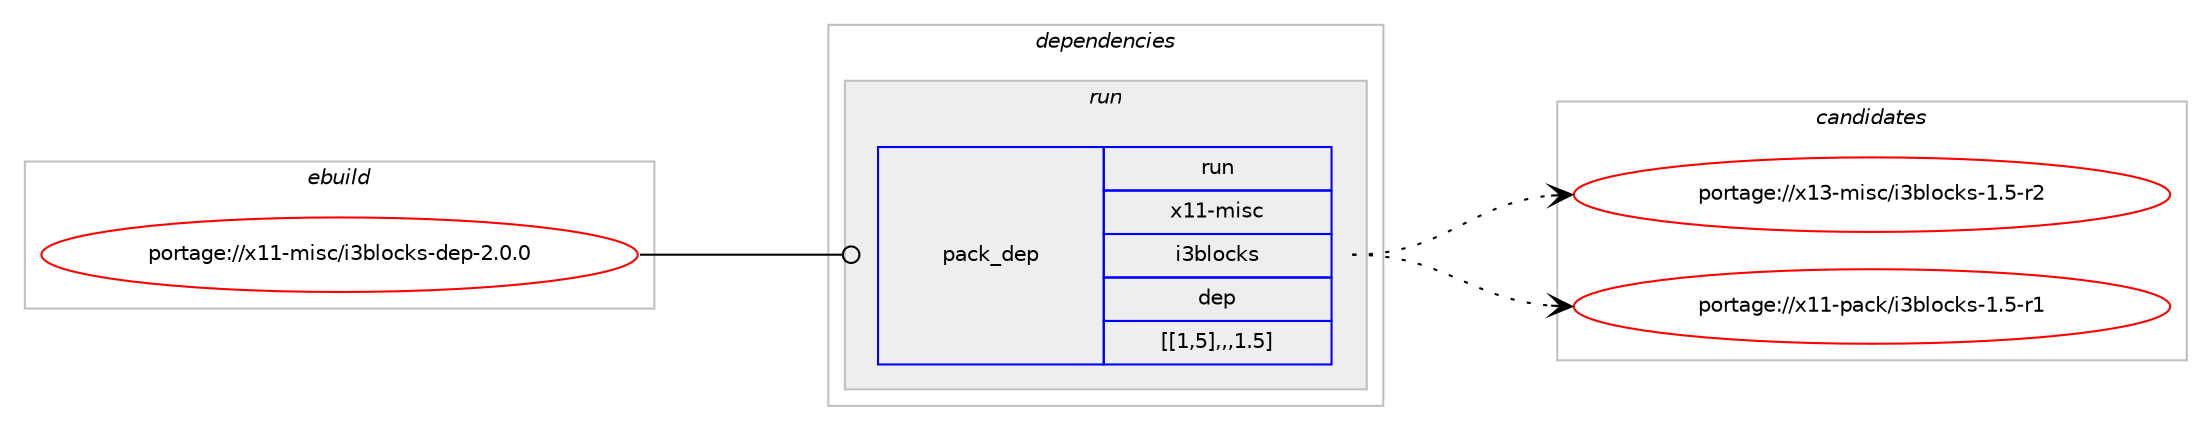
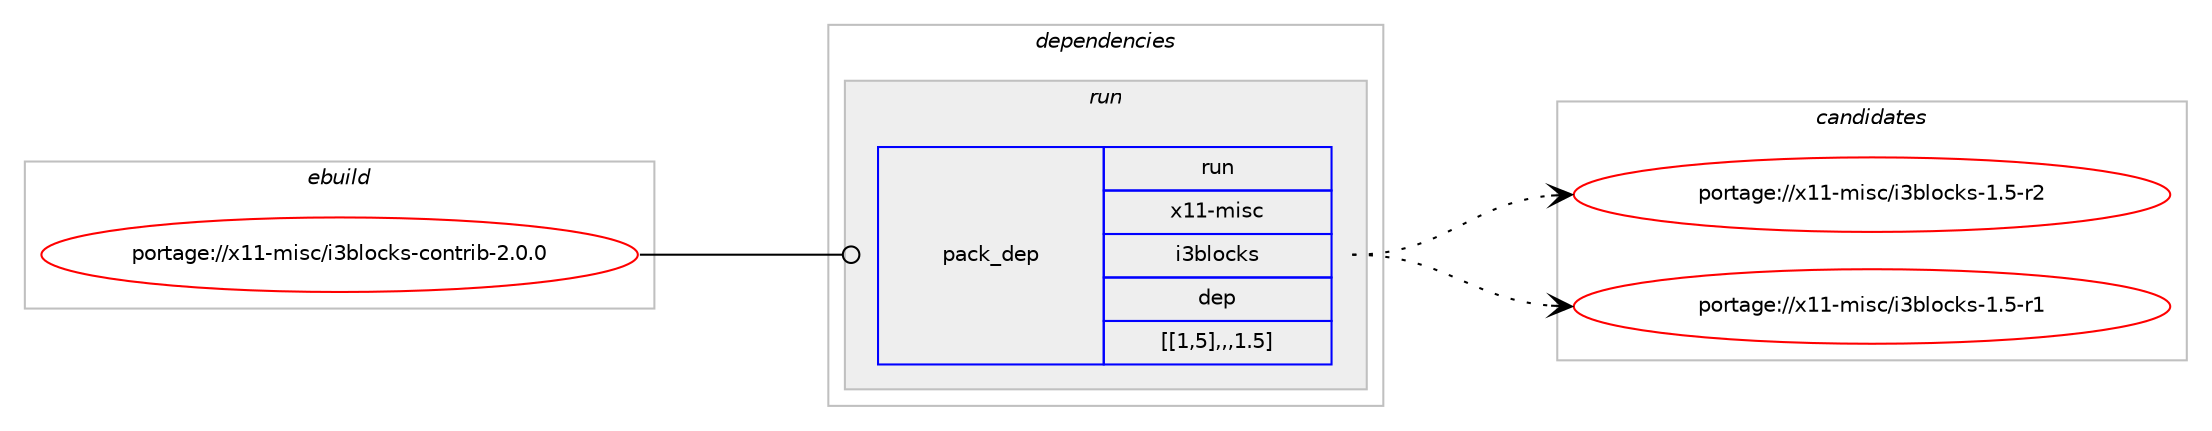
node "portage://x13-misc/i3blocks-1.5-r2": label "portage://x13-misc/i3blocks-1.5-r2" -> "portage://x11-misc/i3blocks-1.5-r2"
node "portage://x11-misc/i3blocks-dep-2.0.0": label "portage://x11-misc/i3blocks-dep-2.0.0" -> "portage://x11-misc/i3blocks-contrib-2.0.0"
node "portage://x11-pack/i3blocks-1.5-r1": label "portage://x11-pack/i3blocks-1.5-r1" -> "portage://x11-misc/i3blocks-1.5-r1"
